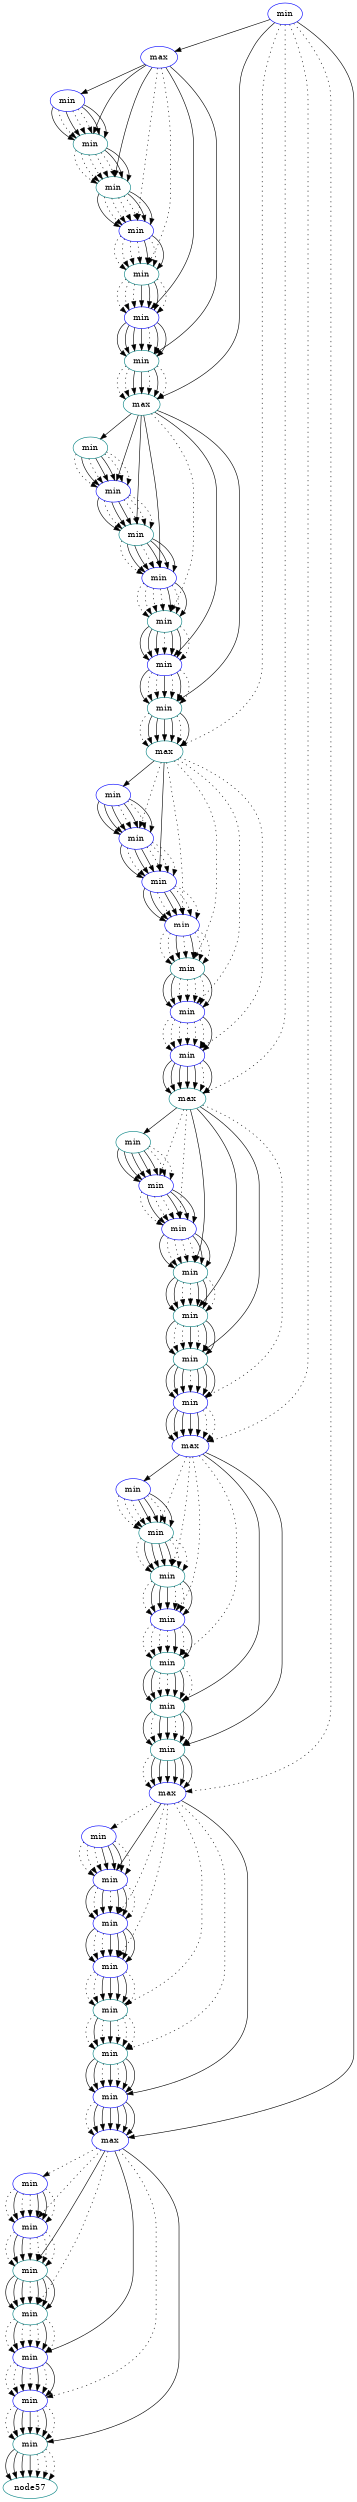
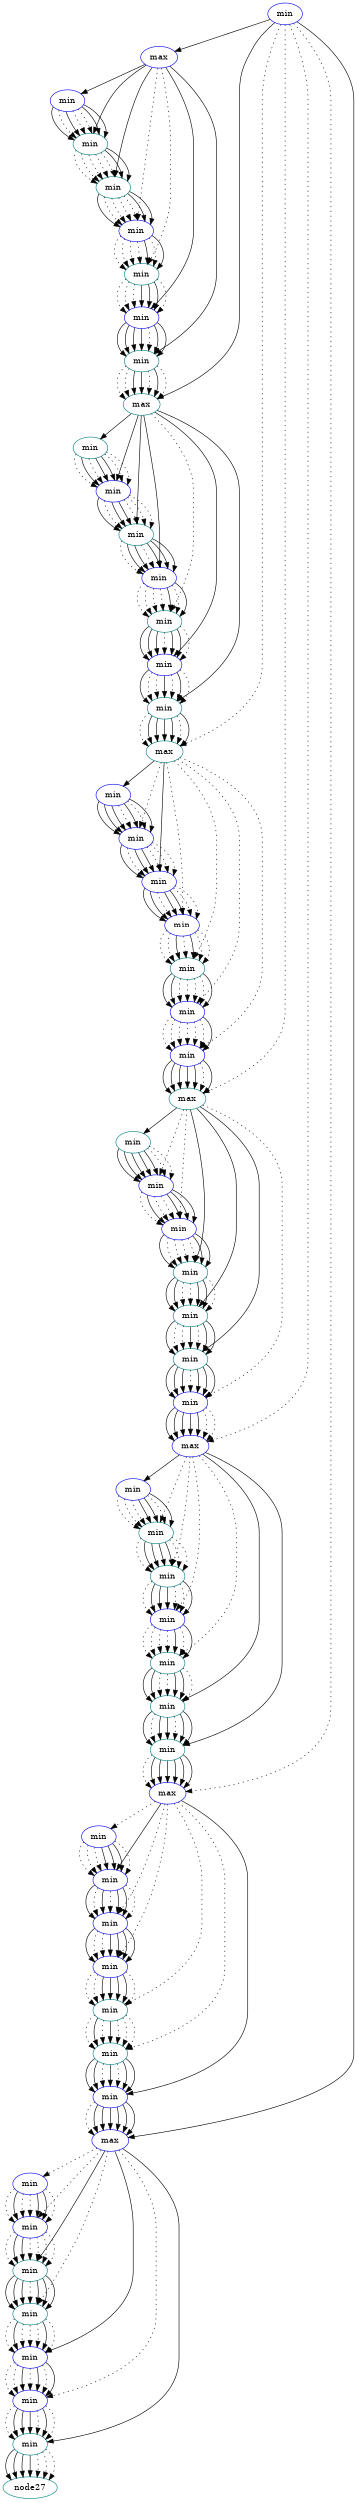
node "node57": label "node57" -> "node27"
